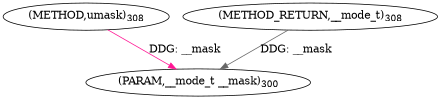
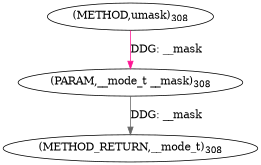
edge "(METHOD_RETURN,__mode_t)" -> "(PARAM,__mode_t __mask)": reversed
node "(PARAM,__mode_t __mask)": text "300" -> "308"
